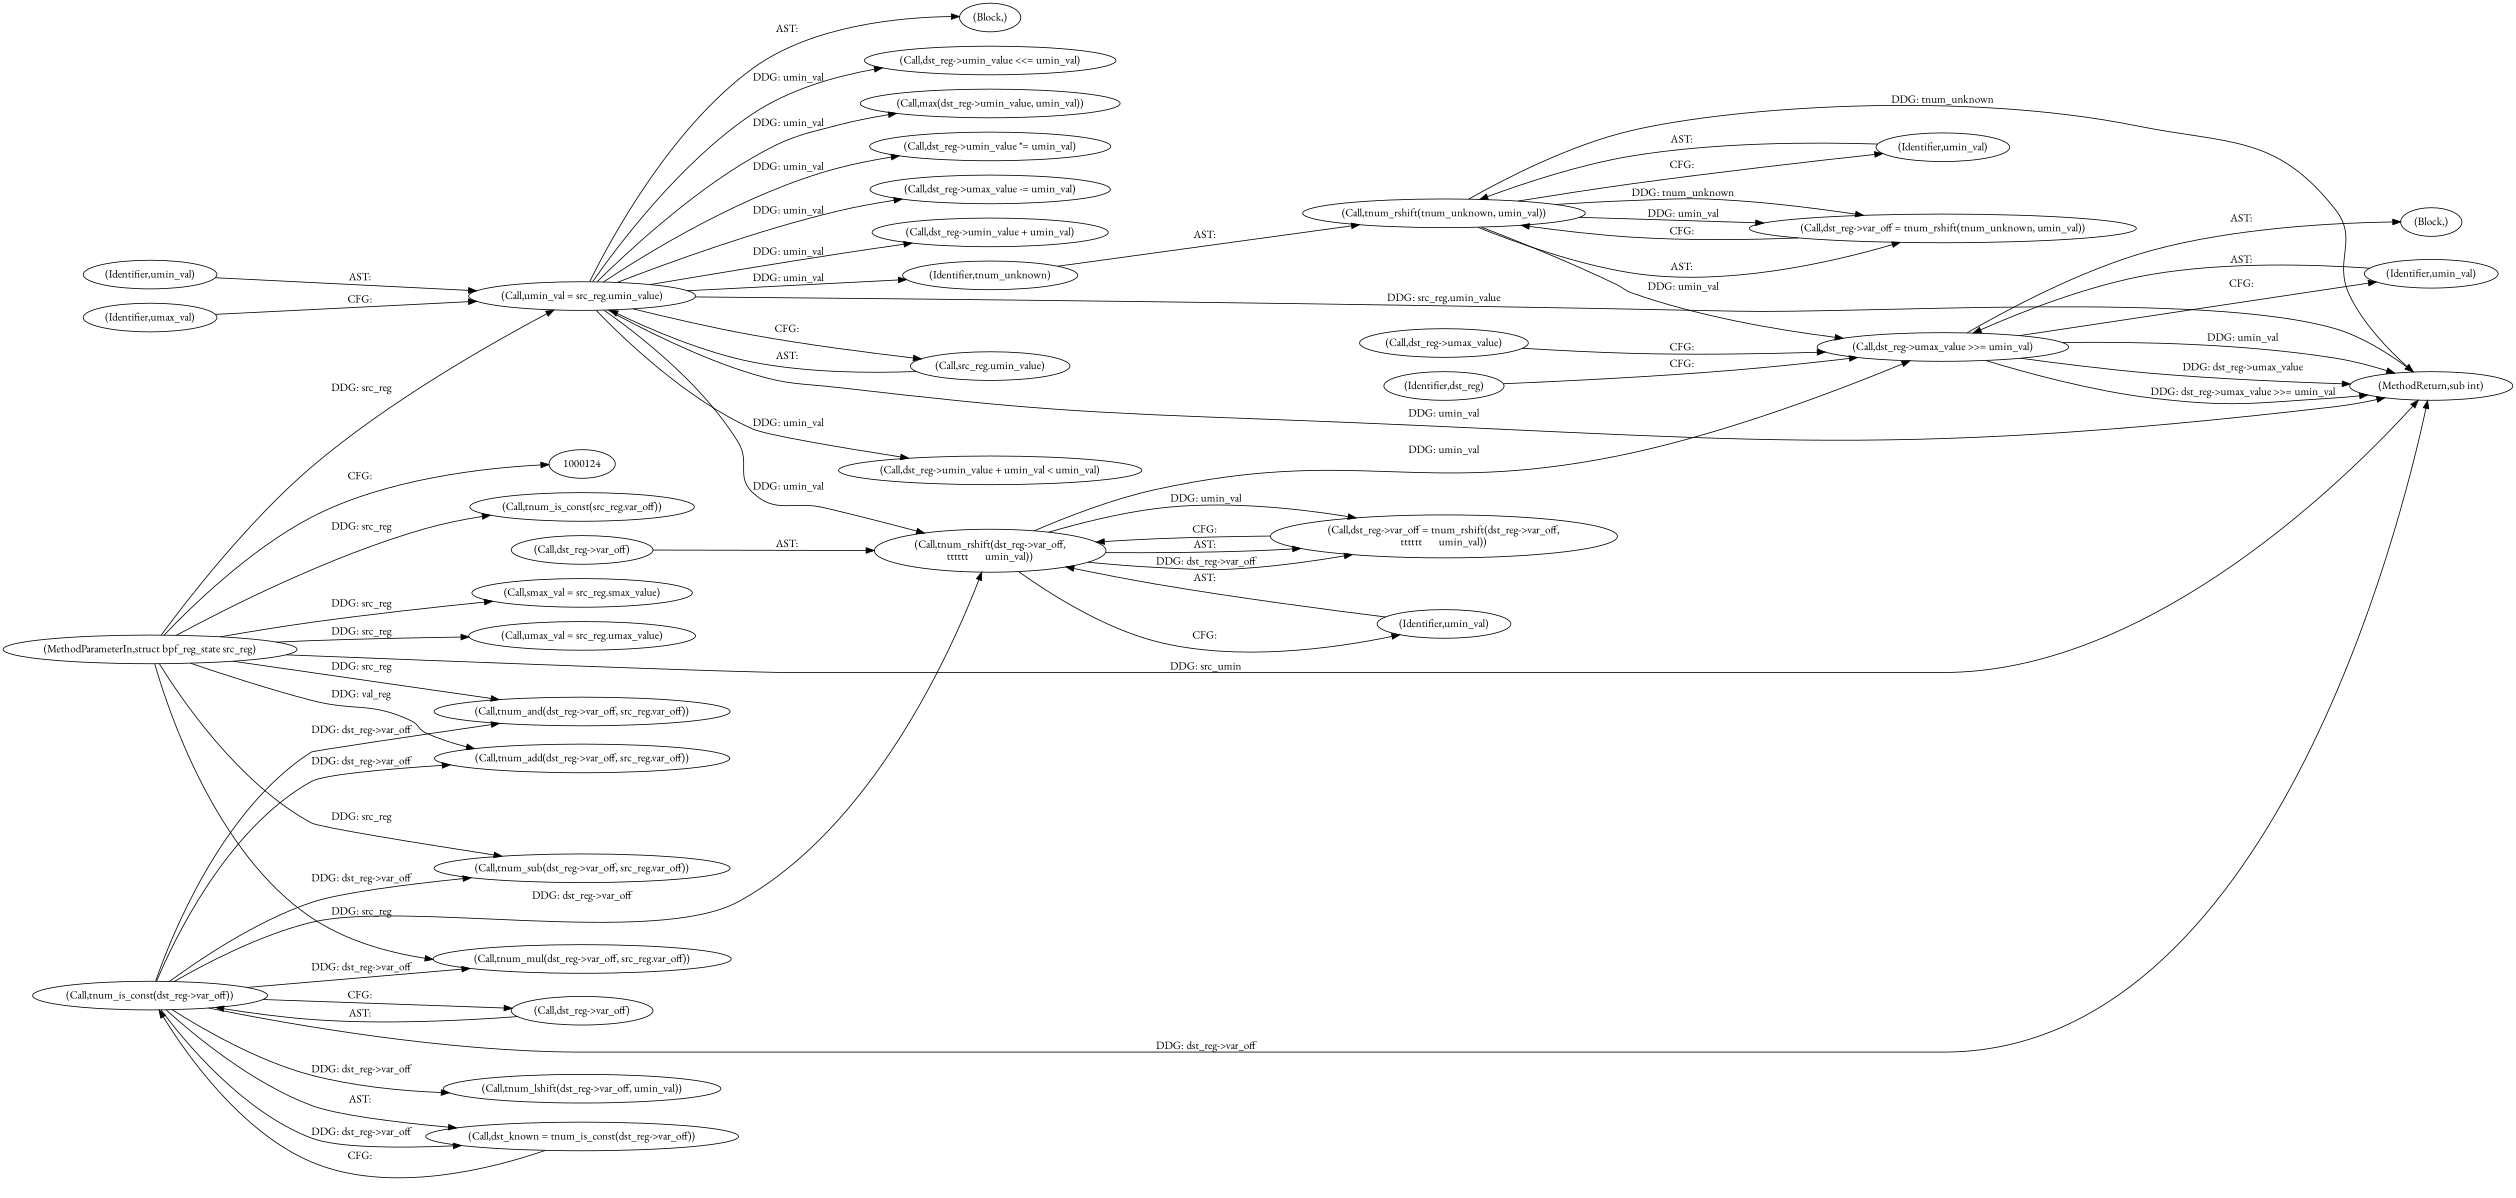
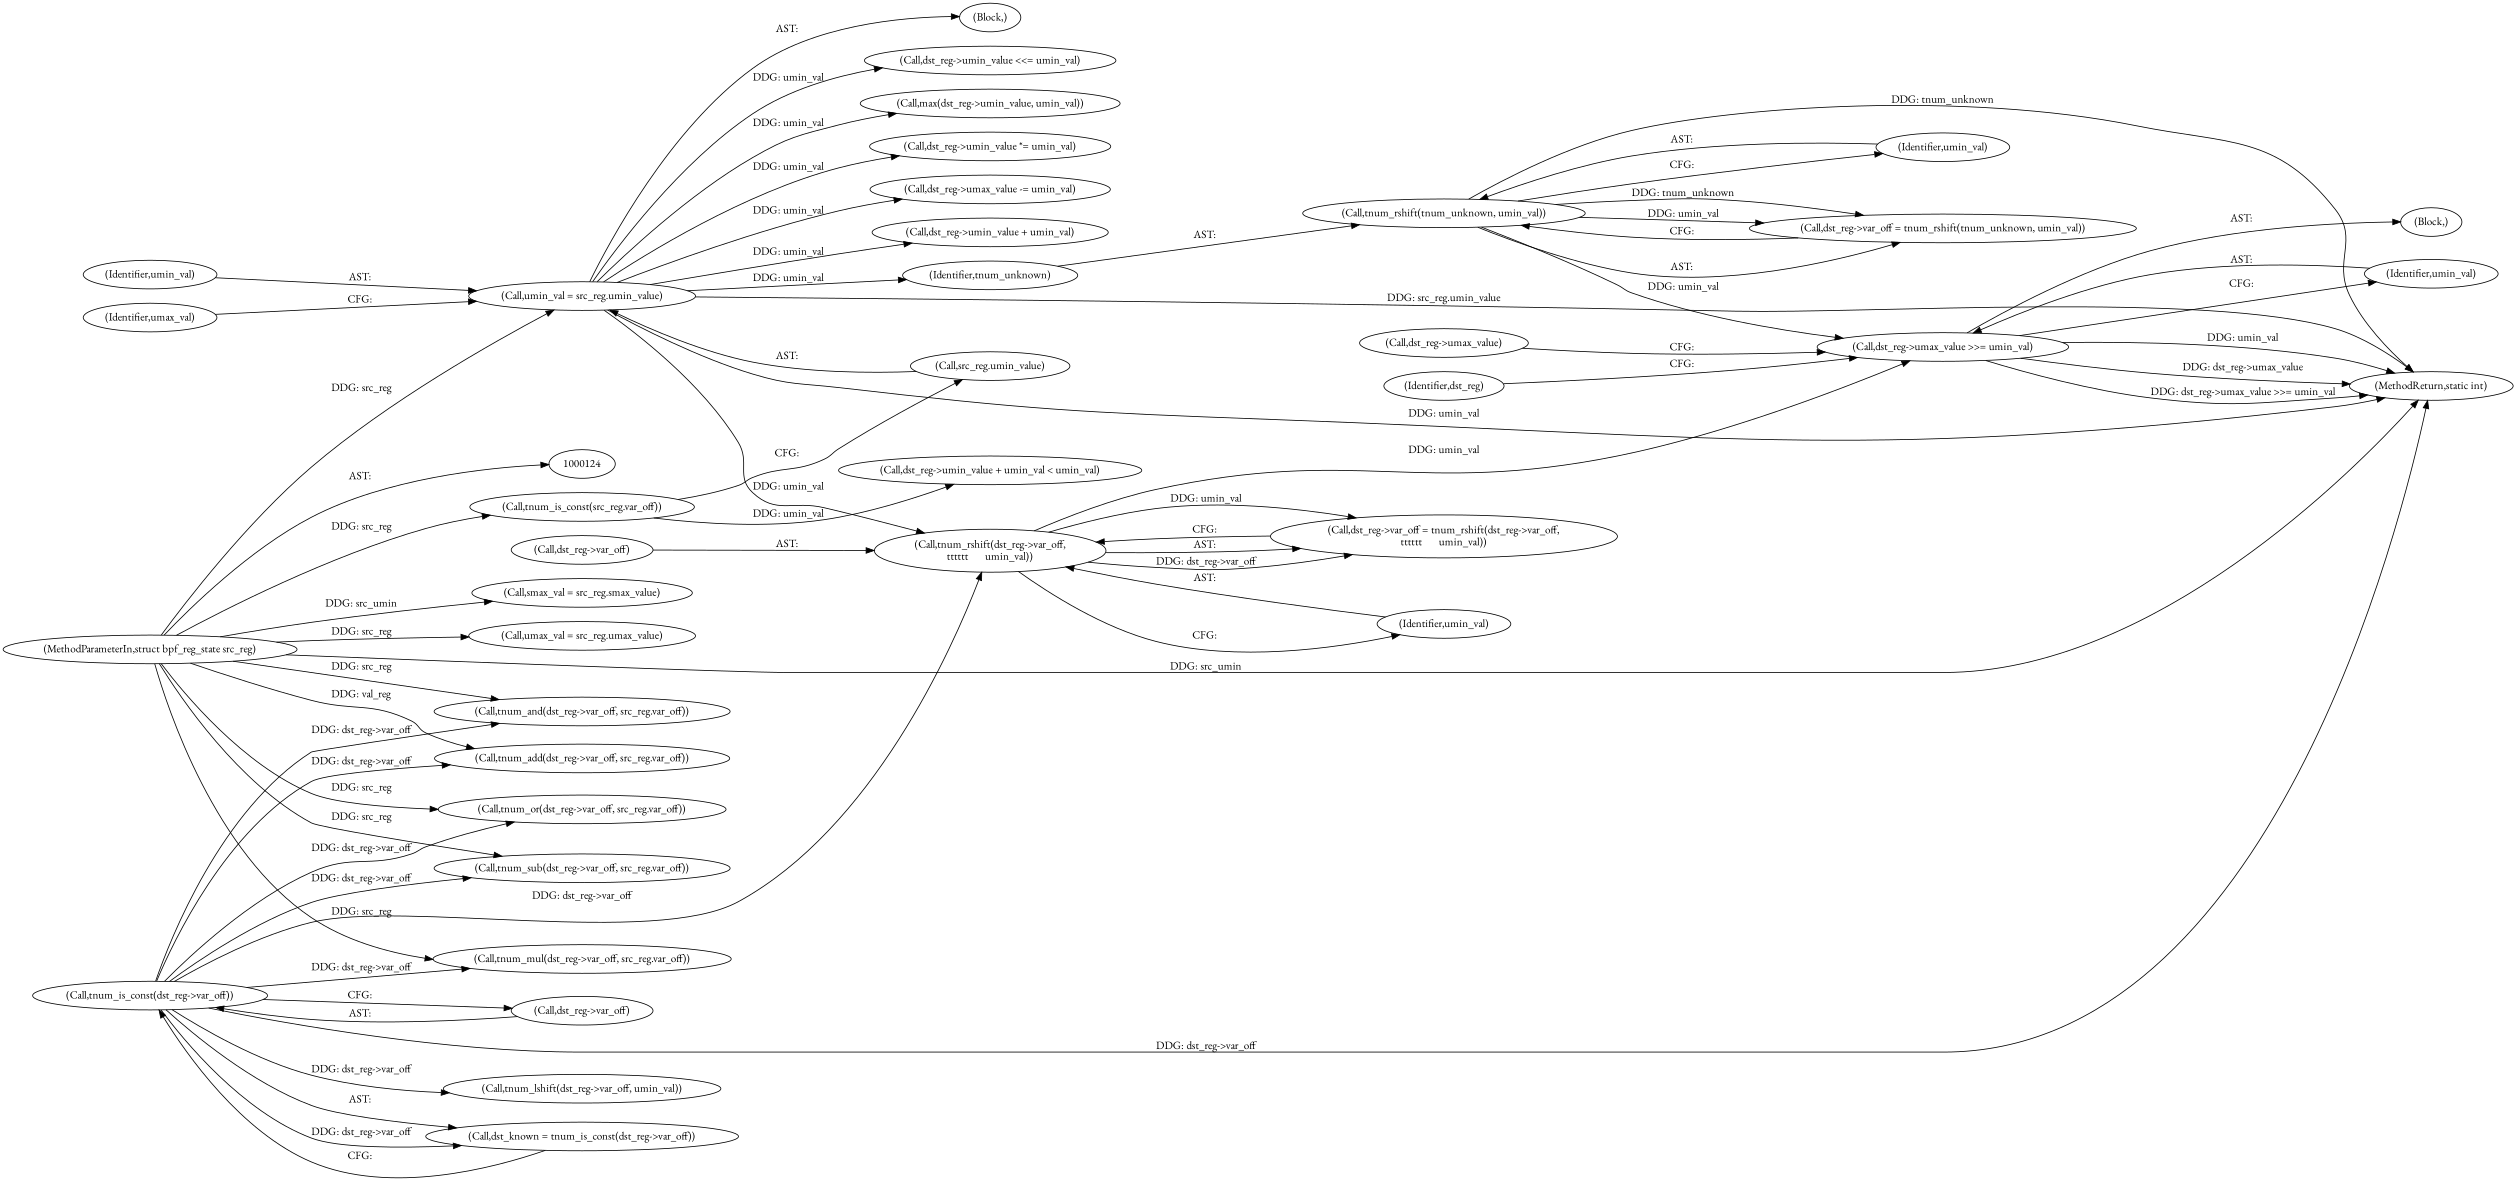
edge "(Call,umin_val = src_reg.umin_value)" -> "(Call,src_reg.umin_value)": now "(Call,tnum_is_const(src_reg.var_off))" -> "(Call,src_reg.umin_value)"
node "(MethodReturn,sub int)": label "(MethodReturn,sub int)" -> "(MethodReturn,static int)"
edge "(Call,umin_val = src_reg.umin_value)" -> "(Call,dst_reg->umin_value + umin_val < umin_val)": now "(Call,tnum_is_const(src_reg.var_off))" -> "(Call,dst_reg->umin_value + umin_val < umin_val)"
edge "(MethodParameterIn,struct bpf_reg_state src_reg)" -> "1000124": label "CFG: " -> "AST: "
edge "(MethodParameterIn,struct bpf_reg_state src_reg)" -> "(Call,smax_val = src_reg.smax_value)": label "DDG: src_reg" -> "DDG: src_umin"
node "(Call,tnum_or(dst_reg->var_off, src_reg.var_off))": added
